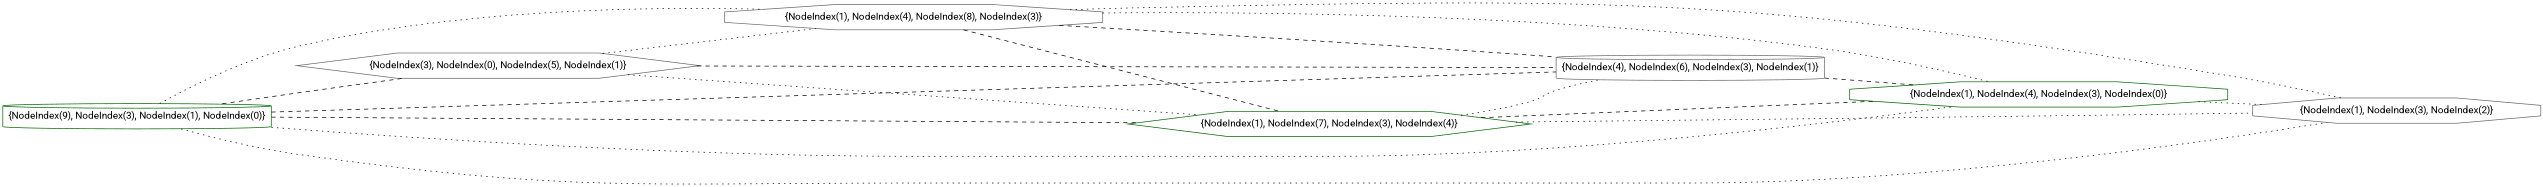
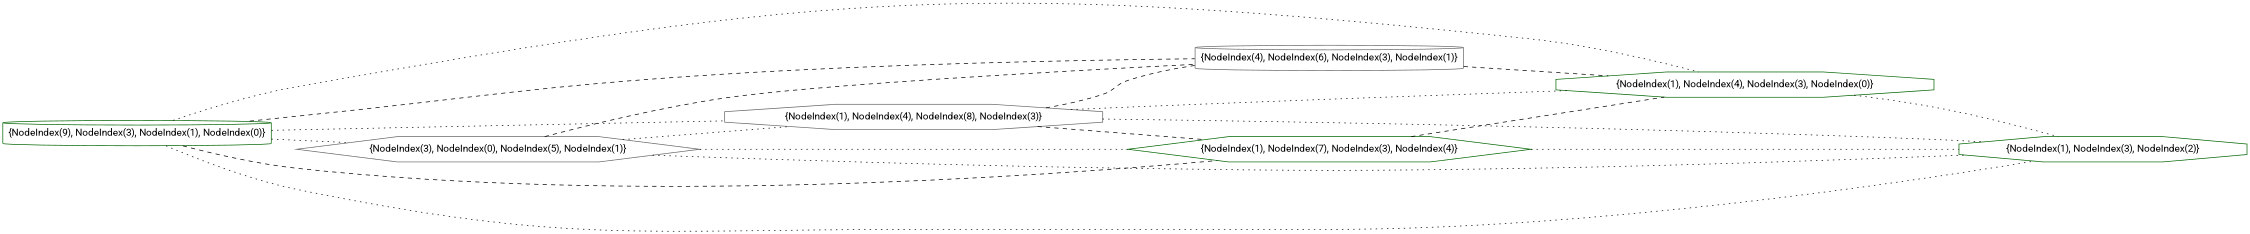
edge "{NodeIndex(3), NodeIndex(0), NodeIndex(5), NodeIndex(1)}" -- "{NodeIndex(9), NodeIndex(3), NodeIndex(1), NodeIndex(0)}": style dashed -> dotted
edge "{NodeIndex(4), NodeIndex(6), NodeIndex(3), NodeIndex(1)}" -- "{NodeIndex(1), NodeIndex(7), NodeIndex(3), NodeIndex(4)}": removed
node "{NodeIndex(1), NodeIndex(3), NodeIndex(2)}": color gray40 -> darkgreen
edge "{NodeIndex(3), NodeIndex(0), NodeIndex(5), NodeIndex(1)}" -- "{NodeIndex(1), NodeIndex(3), NodeIndex(2)}": added
